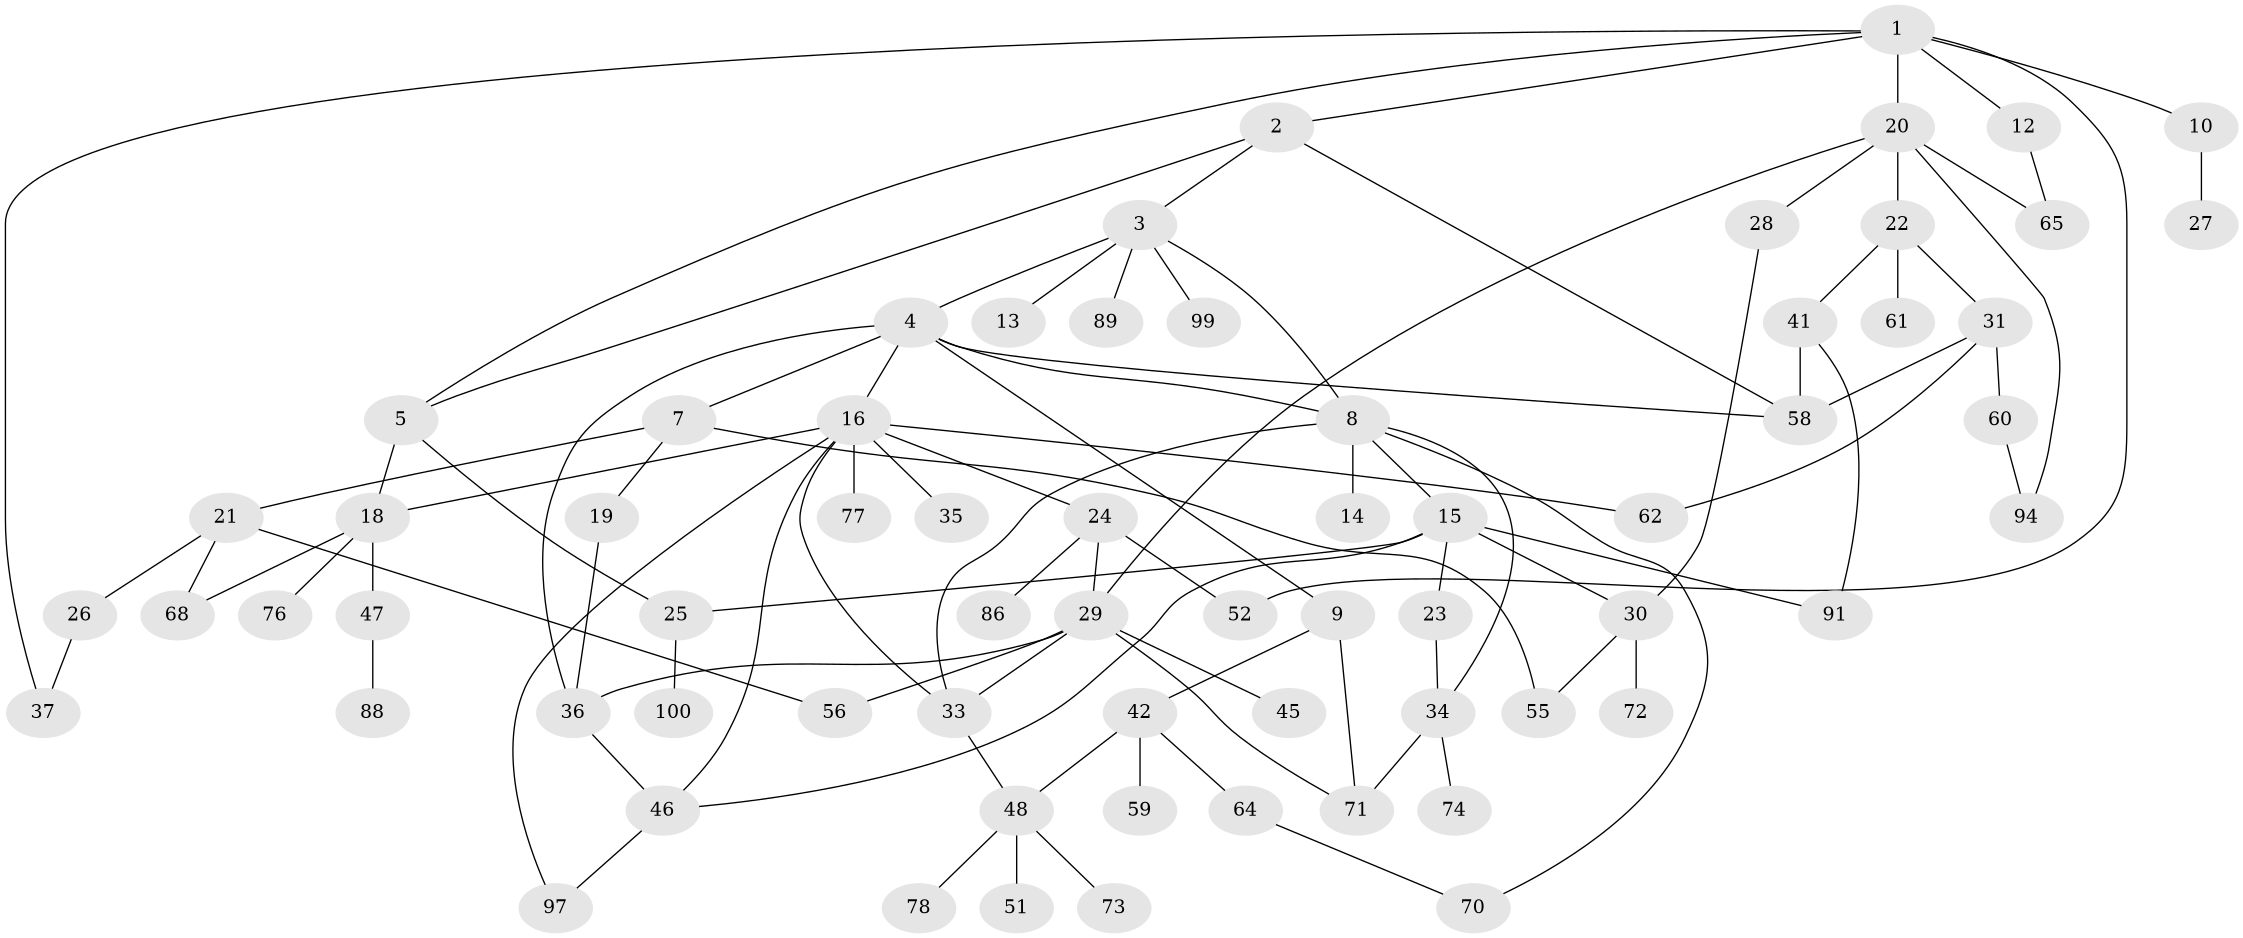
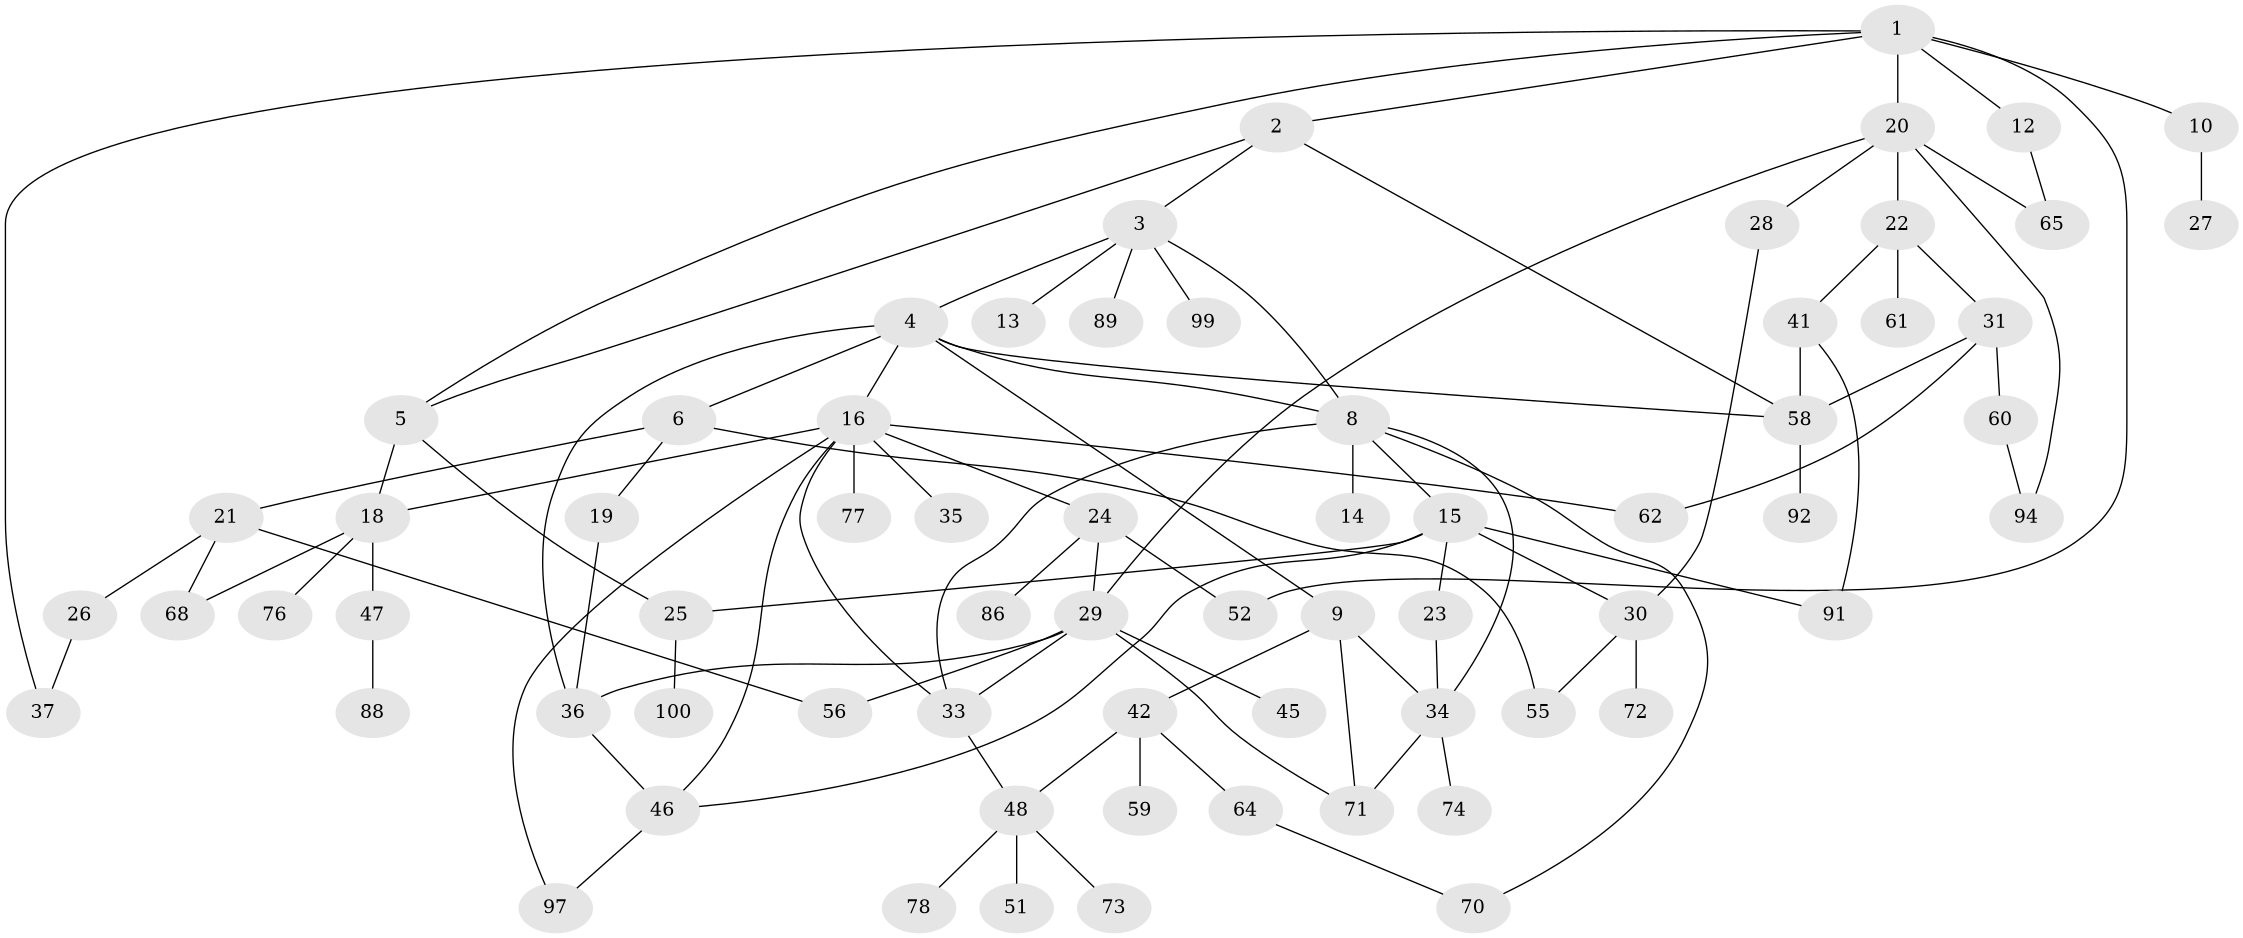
node "7": label "7" -> "6"
node "92": added
edge "9" -- "34": added
